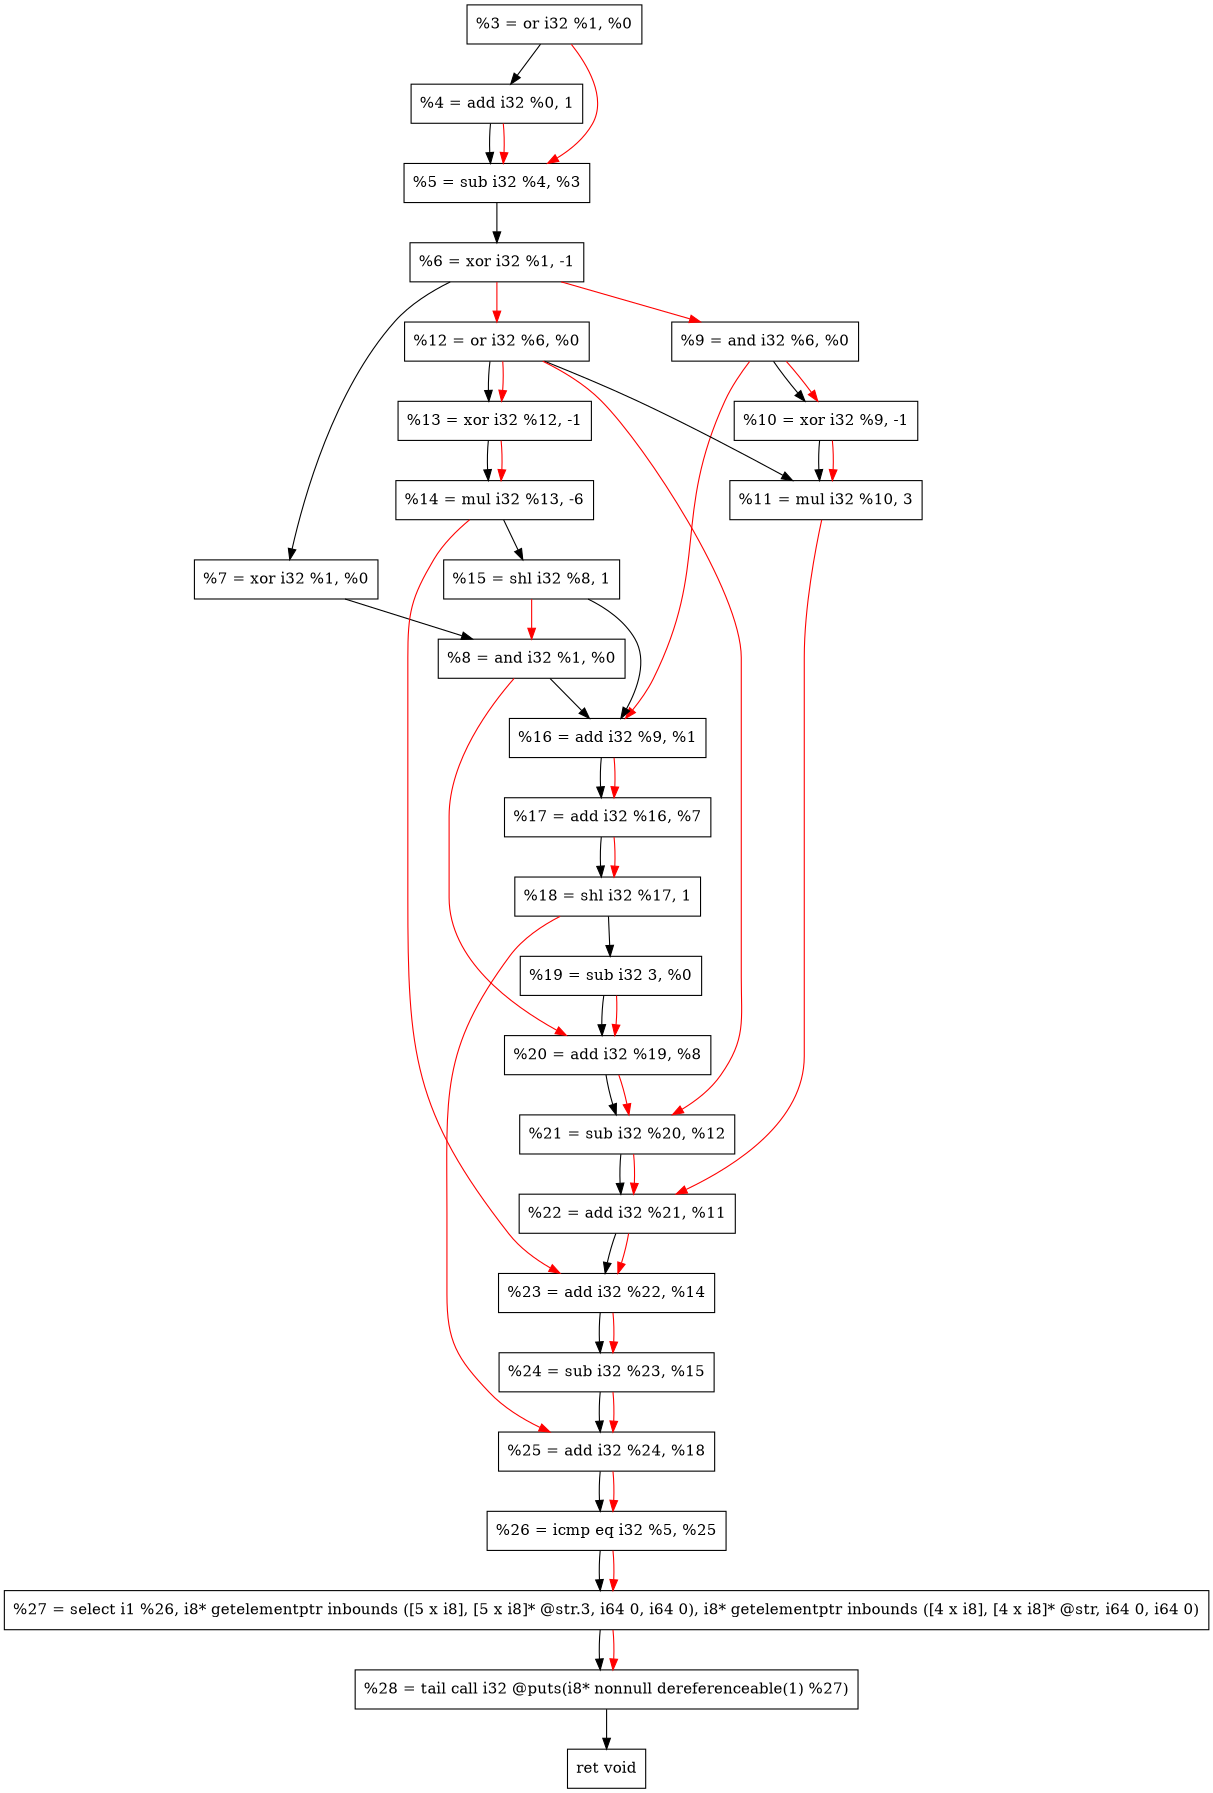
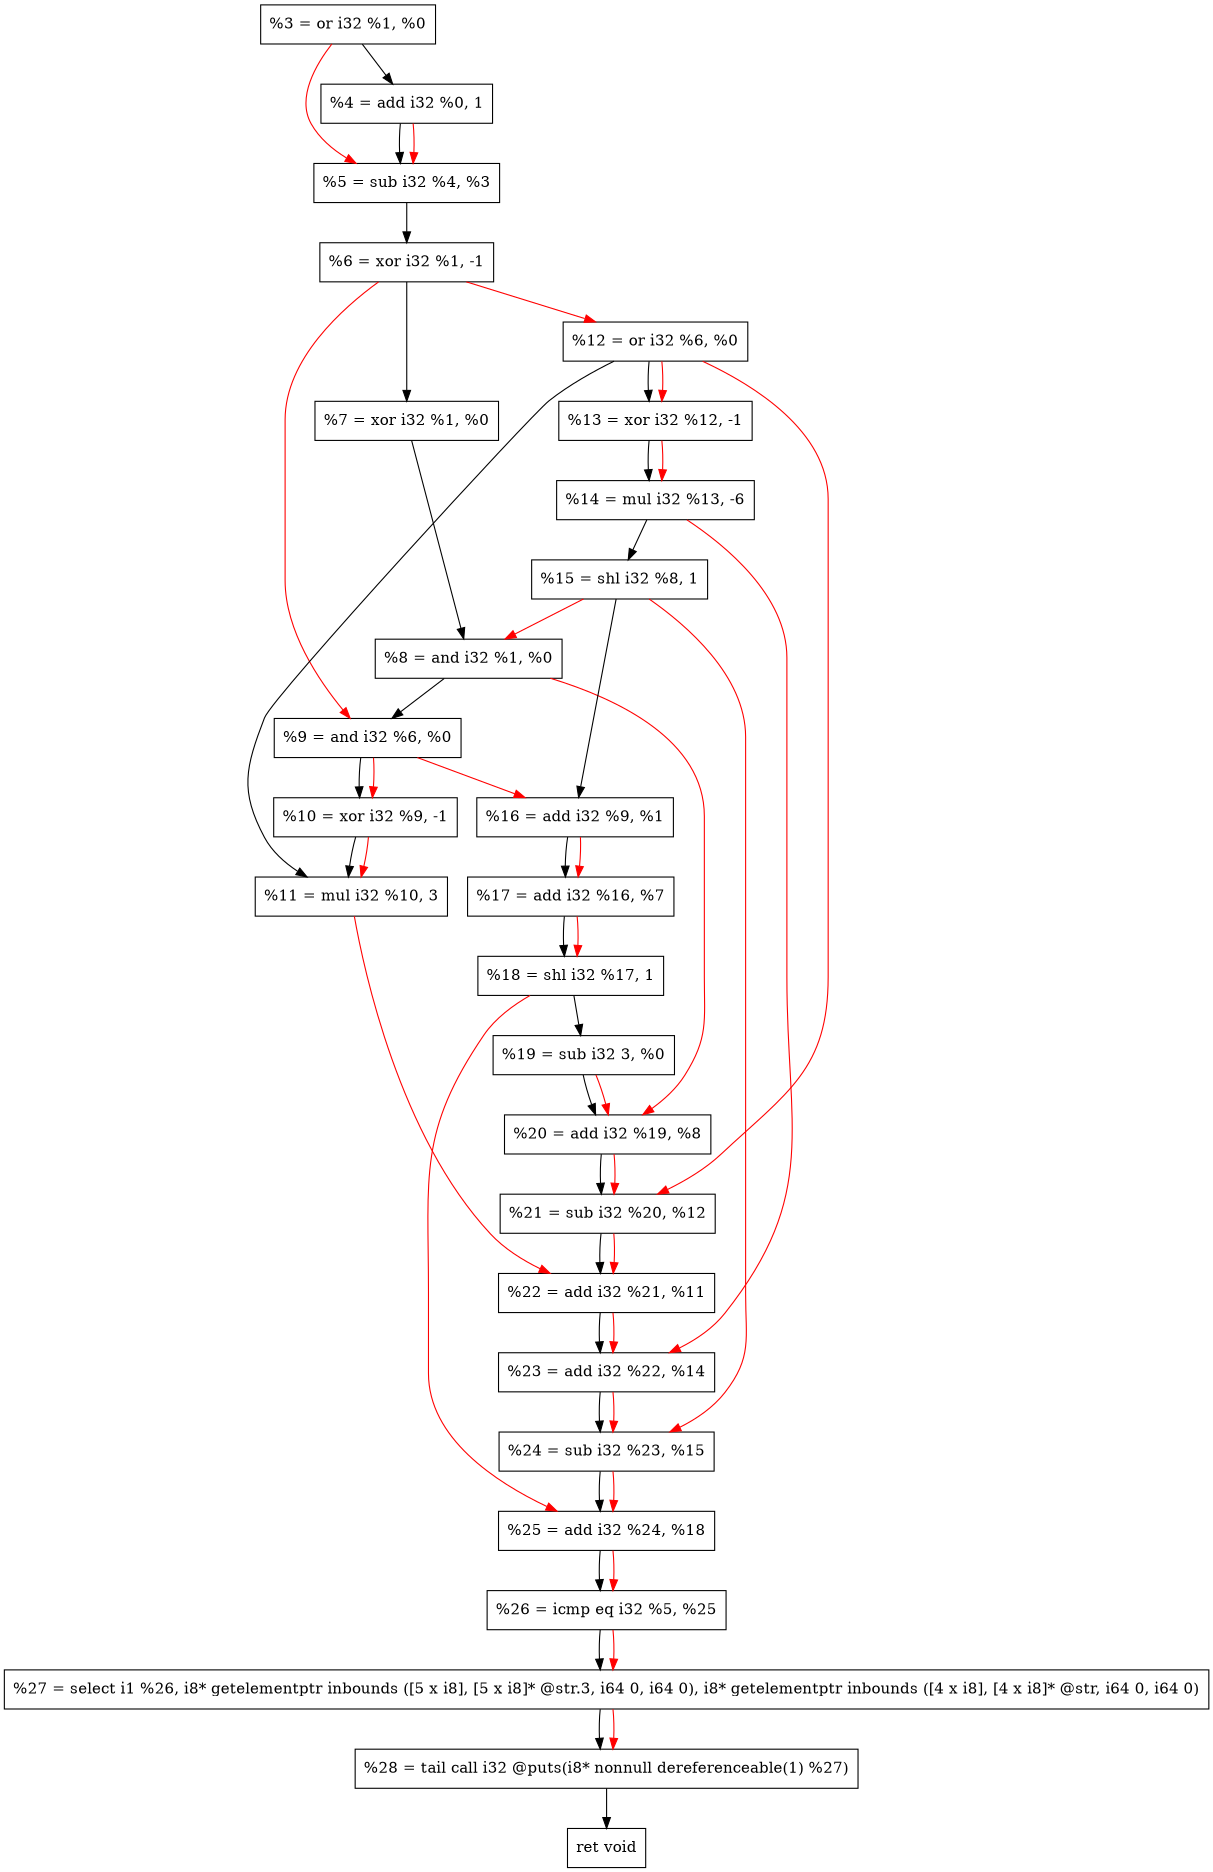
edge "%8 = and i32 %1, %0" -> "%16 = add i32 %9, %1": now "%8 = and i32 %1, %0" -> "%9 = and i32 %6, %0"
edge "%15 = shl i32 %8, 1" -> "%24 = sub i32 %23, %15": added
